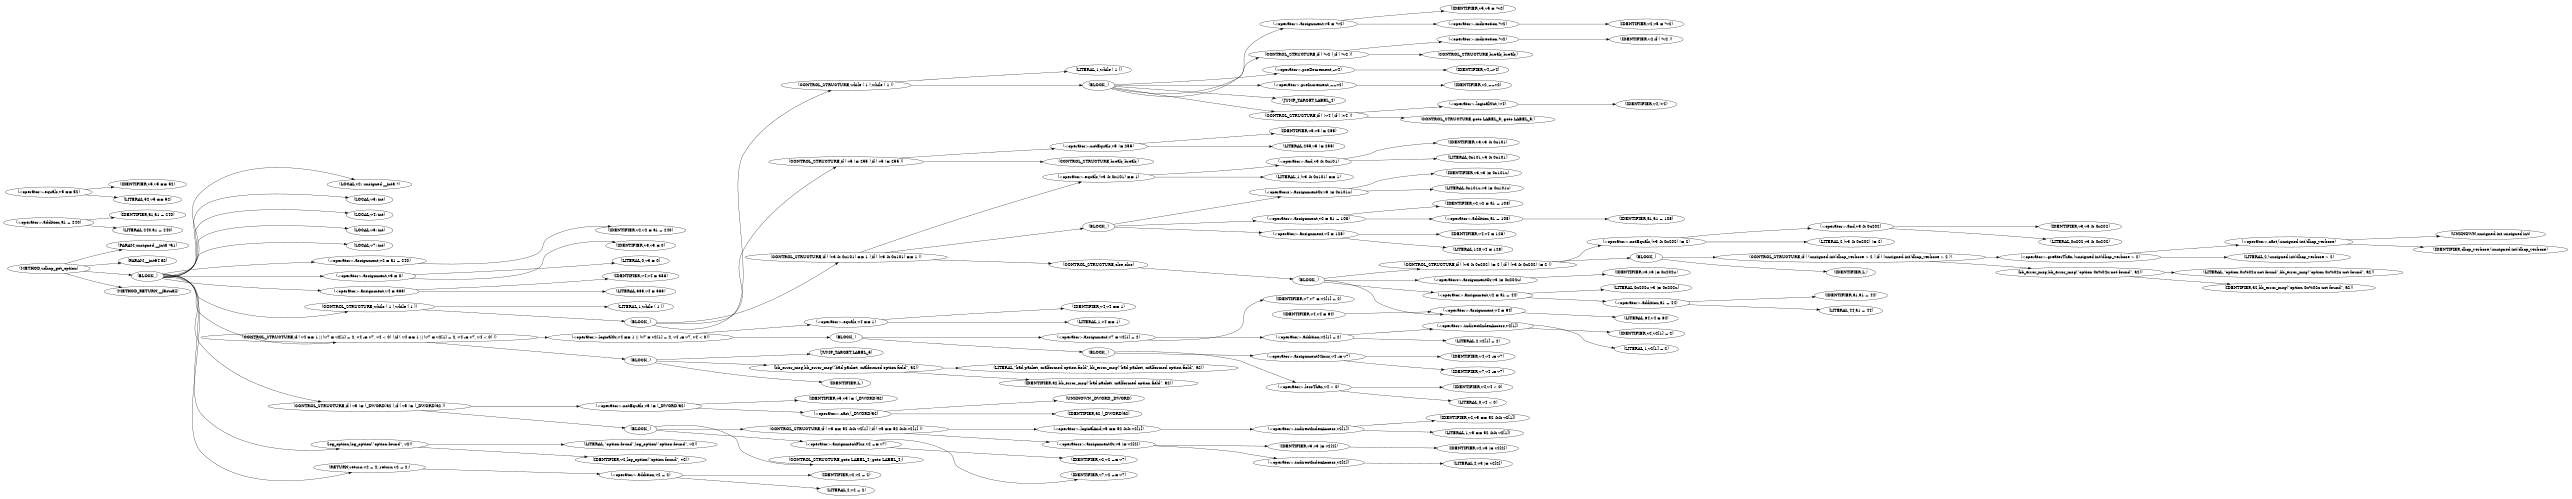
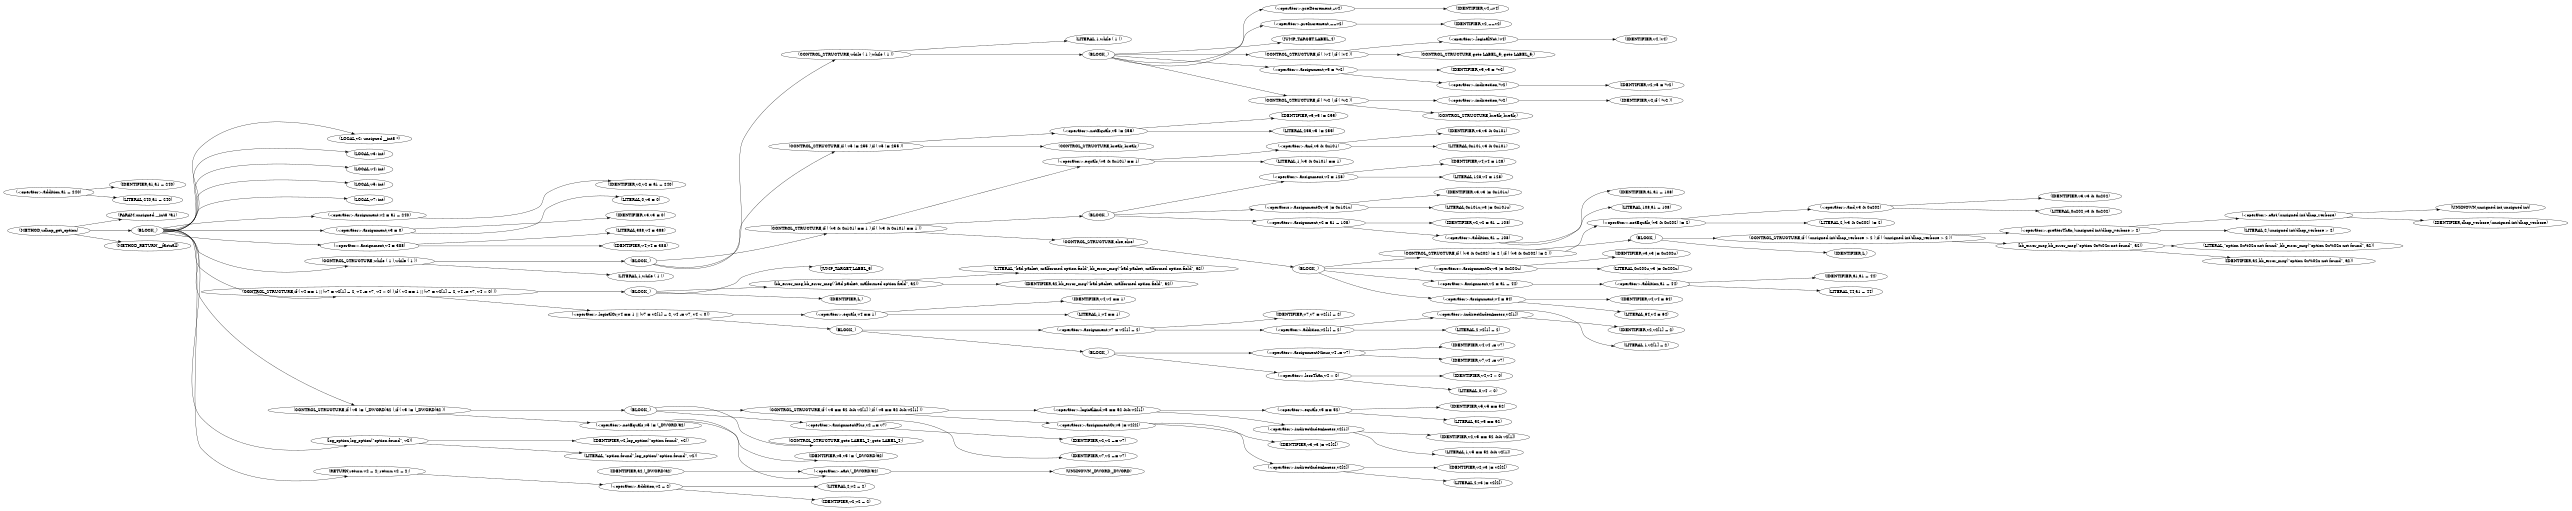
node "(LITERAL,108,a1 + 108)": added
node "(PARAM,__int64 a2)": removed
edge "(<operator>.assignment,v2 = a1 + 44)" -> "(LITERAL,0x202u,v3 |= 0x202u)": now "(<operators>.assignmentOr,v3 |= 0x202u)" -> "(LITERAL,0x202u,v3 |= 0x202u)"
edge "(IDENTIFIER,v4,v4 = 64)" -> "(<operator>.assignment,v4 = 64)": reversed
edge "(<operator>.logicalAnd,v5 == 52 && v2[1])" -> "(<operator>.equals,v5 == 52)": added
edge "(<operator>.cast,(_DWORD)a2)" -> "(IDENTIFIER,a2,(_DWORD)a2)": reversed
edge "(IDENTIFIER,v3,v3 |= v2[2])" -> "(IDENTIFIER,v2,v3 |= v2[2])": now "(<operator>.indirectIndexAccess,v2[2])" -> "(IDENTIFIER,v2,v3 |= v2[2])"
